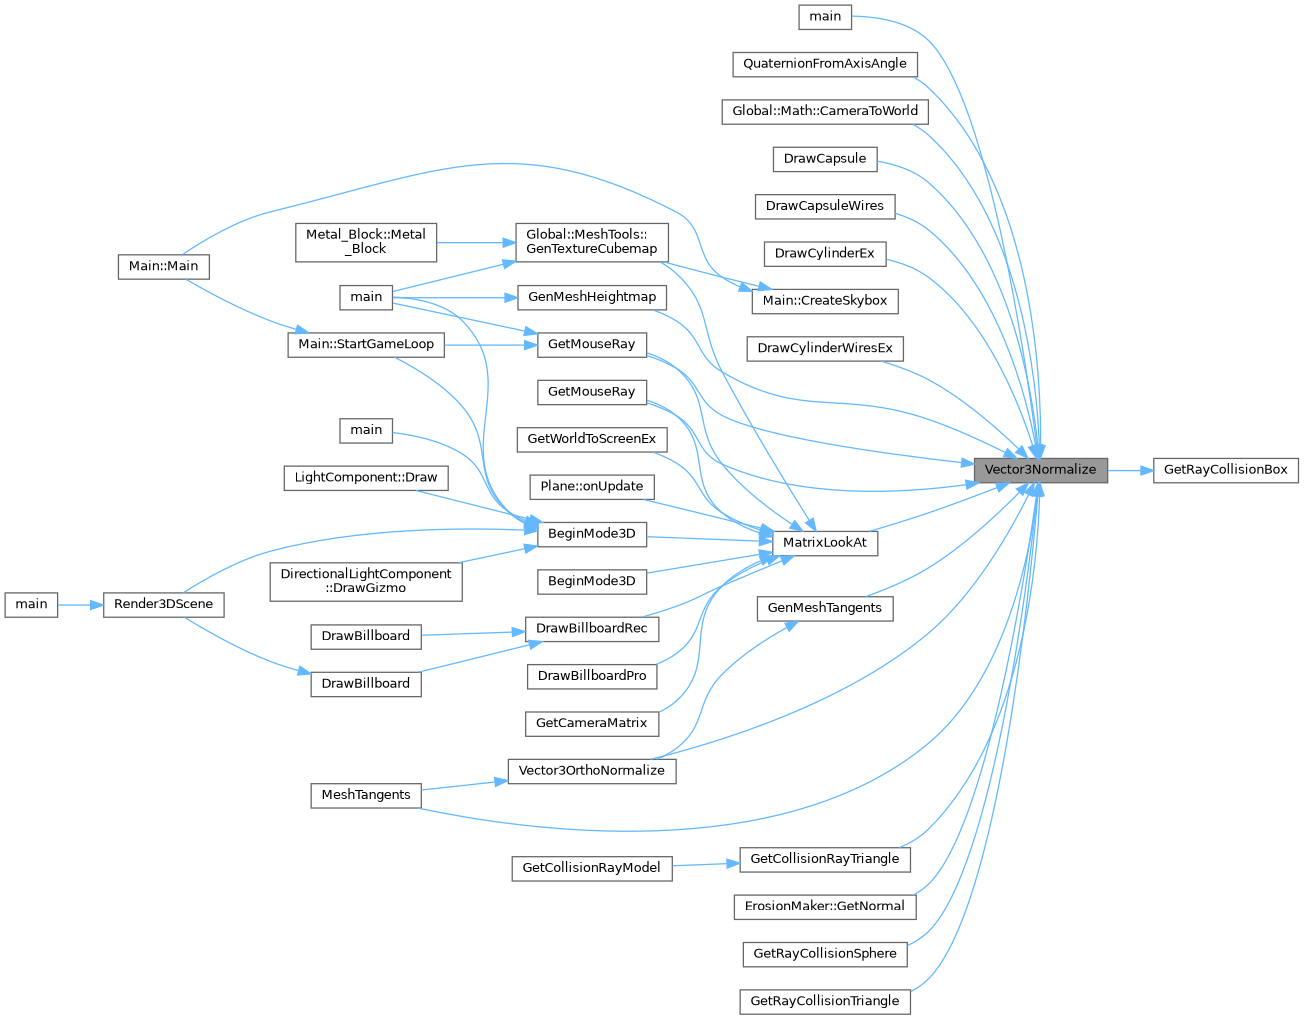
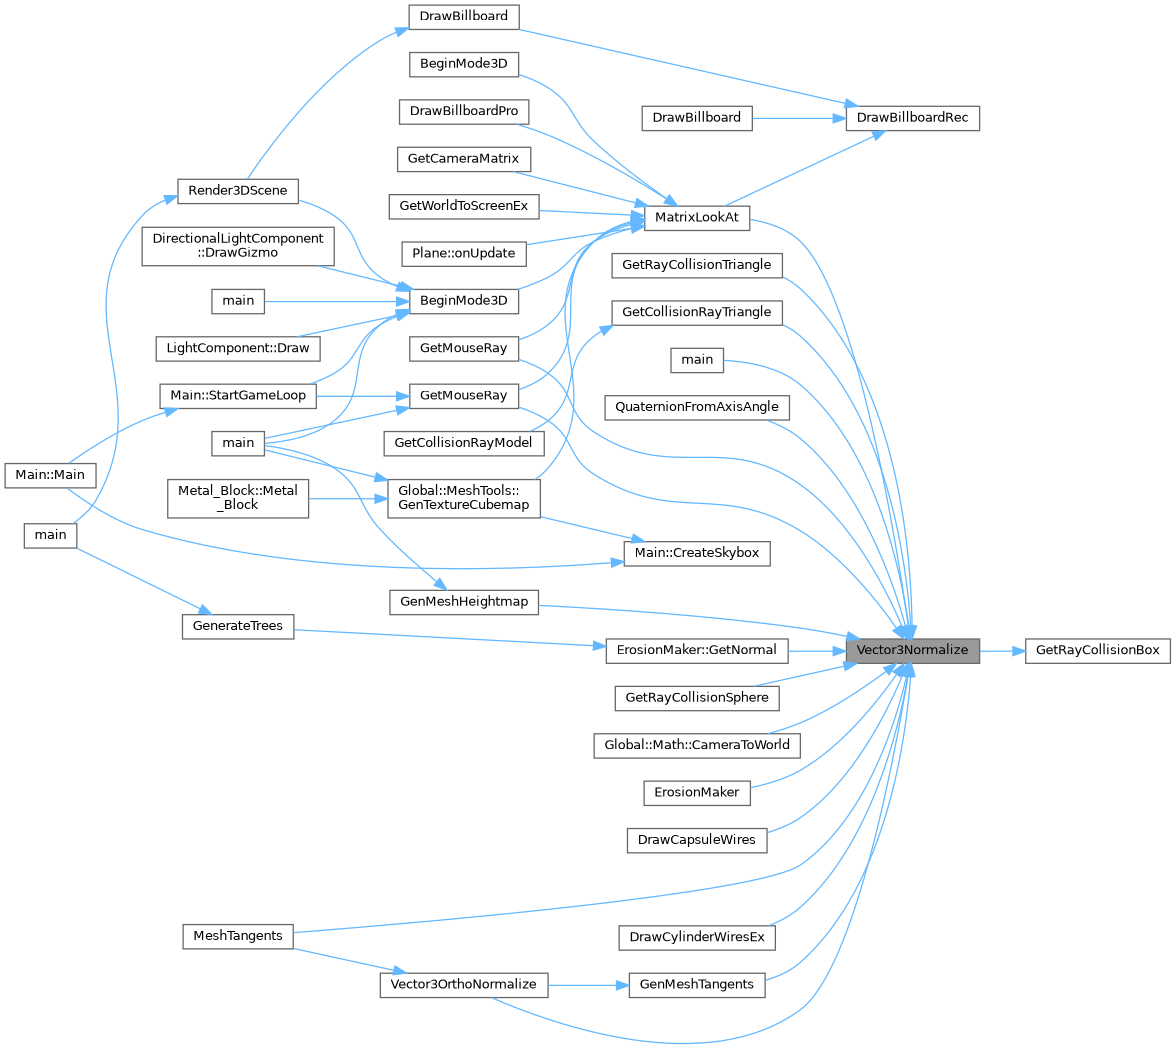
node "DrawCapsule": label "DrawCapsule" -> "ErosionMaker"
node "DrawCylinderEx": removed
edge "DrawBillboardRec" -> "MatrixLookAt": reversed
node "GenerateTrees": added
